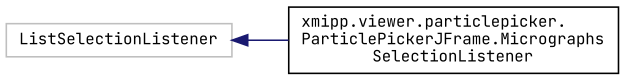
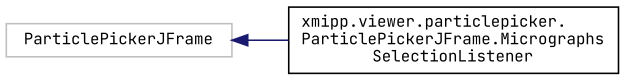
node "ListSelectionListener": label "ListSelectionListener" -> "ParticlePickerJFrame"
